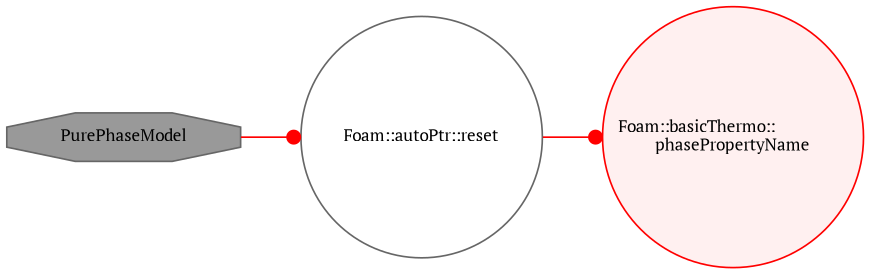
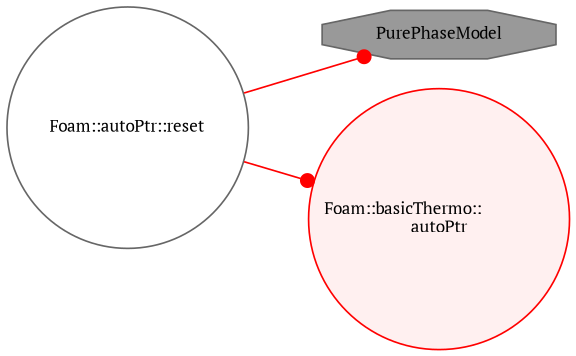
edge "PurePhaseModel" -> "Foam::autoPtr::reset": reversed
node "Foam::basicThermo:: phasePropertyName": label "Foam::basicThermo:: phasePropertyName" -> "Foam::basicThermo:: autoPtr"
